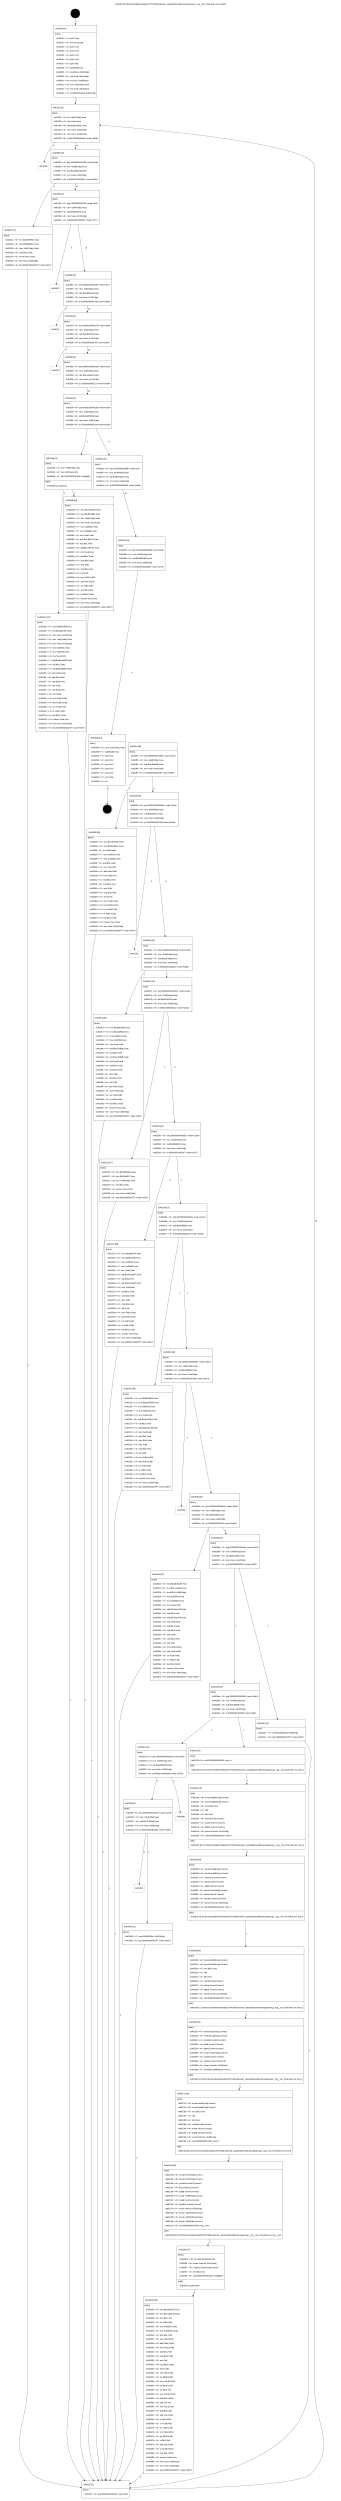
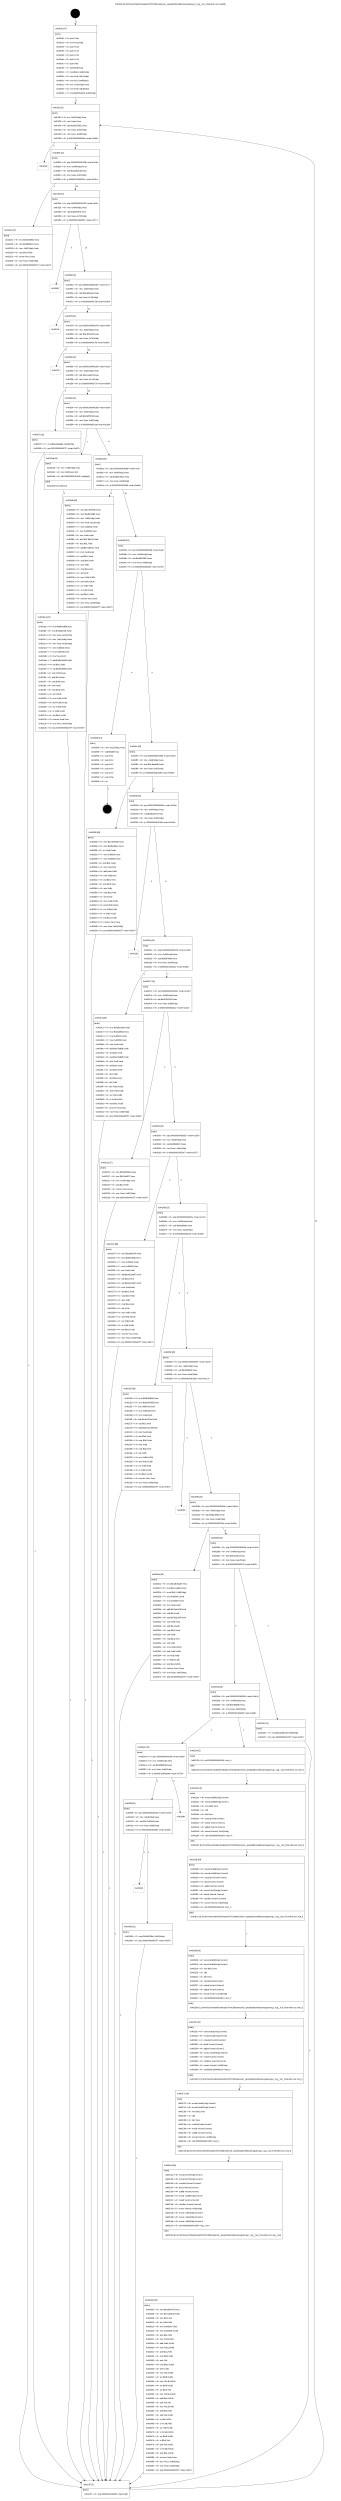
node "0x402579 [12]": added
edge "0x4021ad [13]" -> "0x4025d8 [94]": now "0x401fba [25]" -> "0x4025d8 [94]"
edge "0x401fd3 [25]" -> "0x401fec [25]": added, label "9"
node "0x4023e8 [27]": removed
